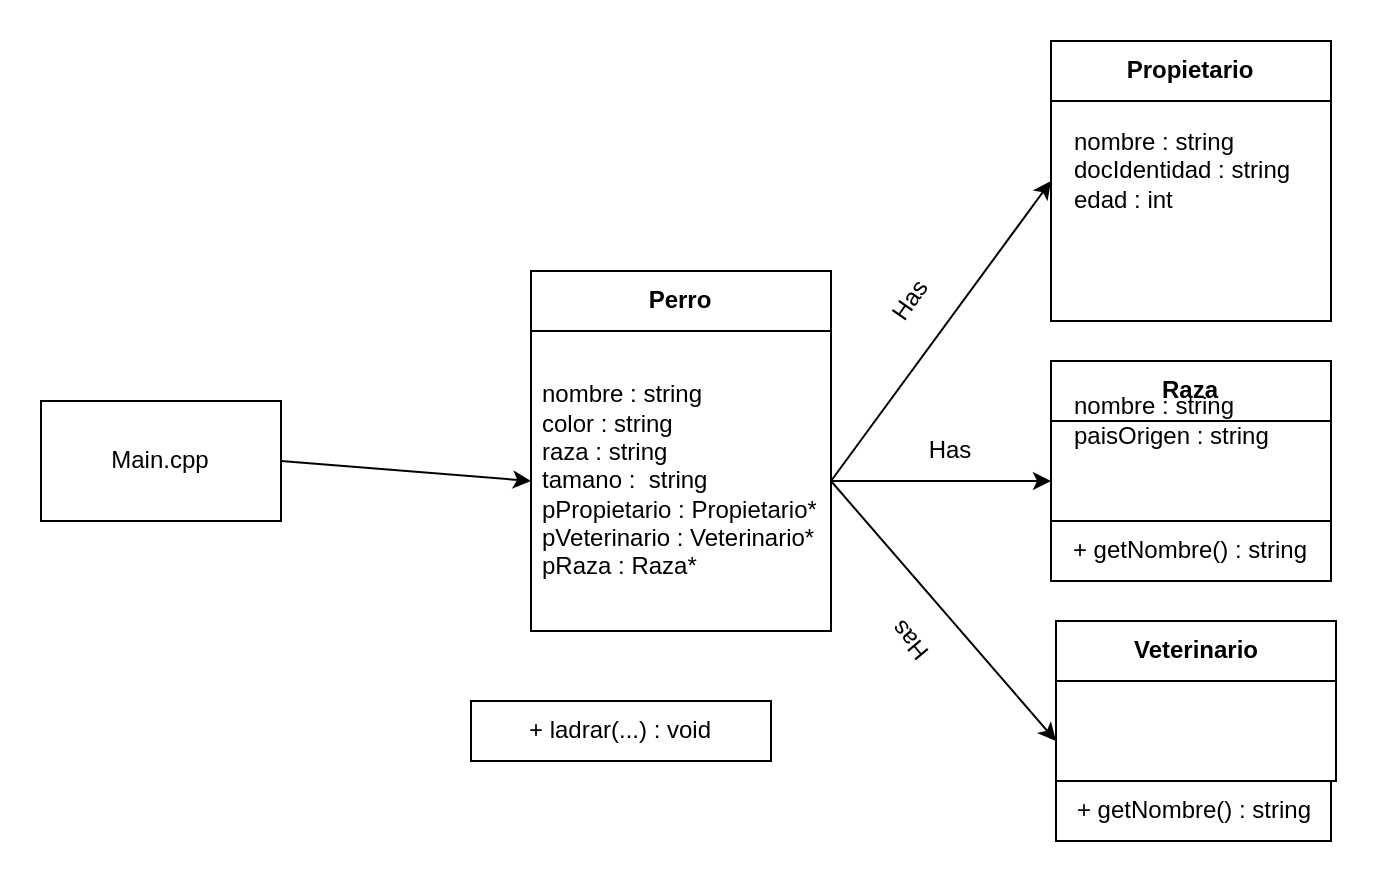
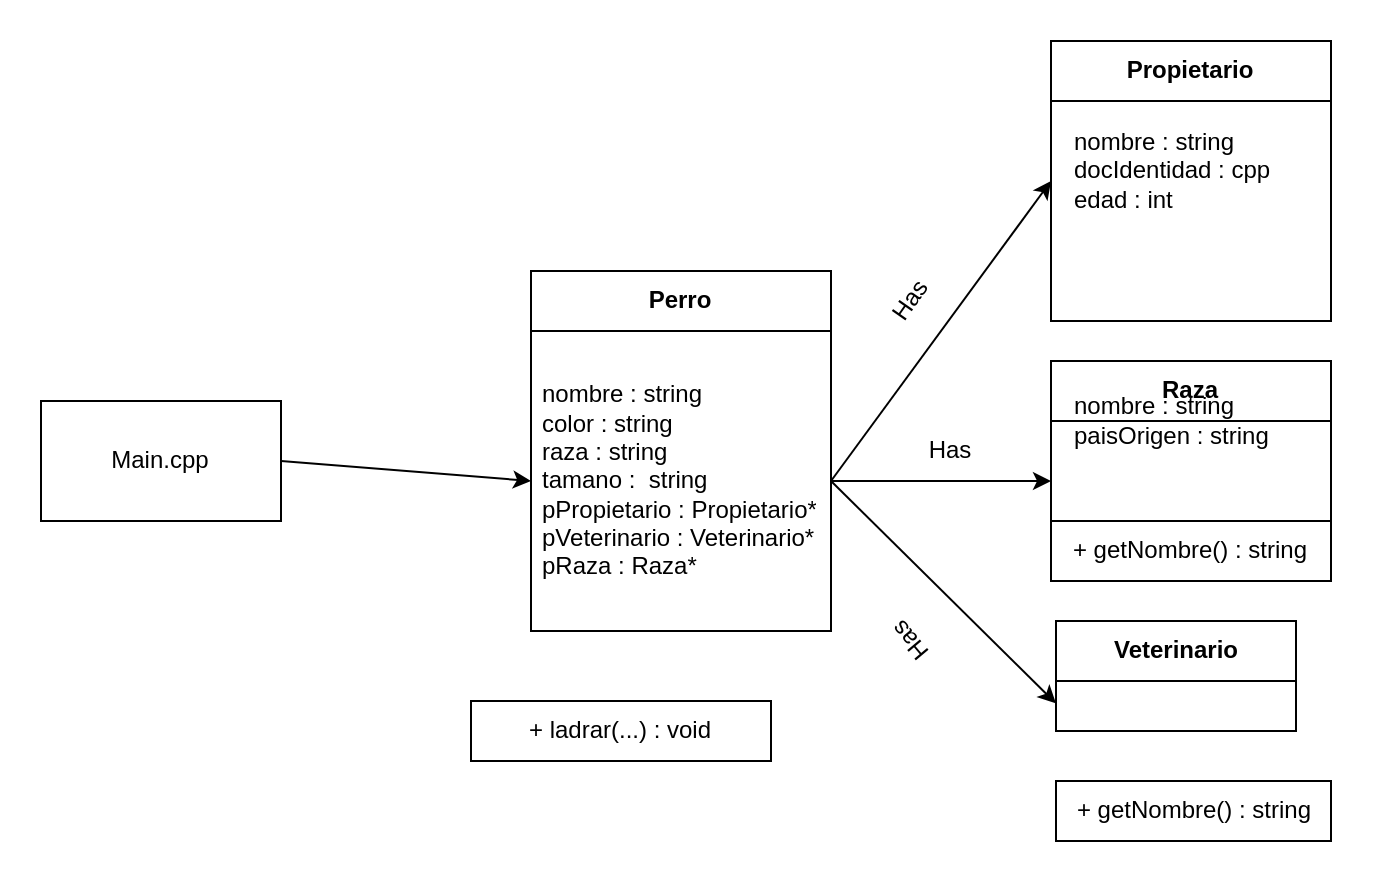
node "nombre : string docIdentidad : string edad : int": label "nombre : string docIdentidad : string edad : int" -> "nombre : string docIdentidad : cpp edad : int"
node "Veterinario": size 280x160 -> 240x110
